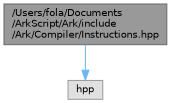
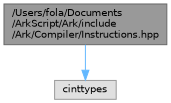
node "hpp": label "hpp" -> "cinttypes"
